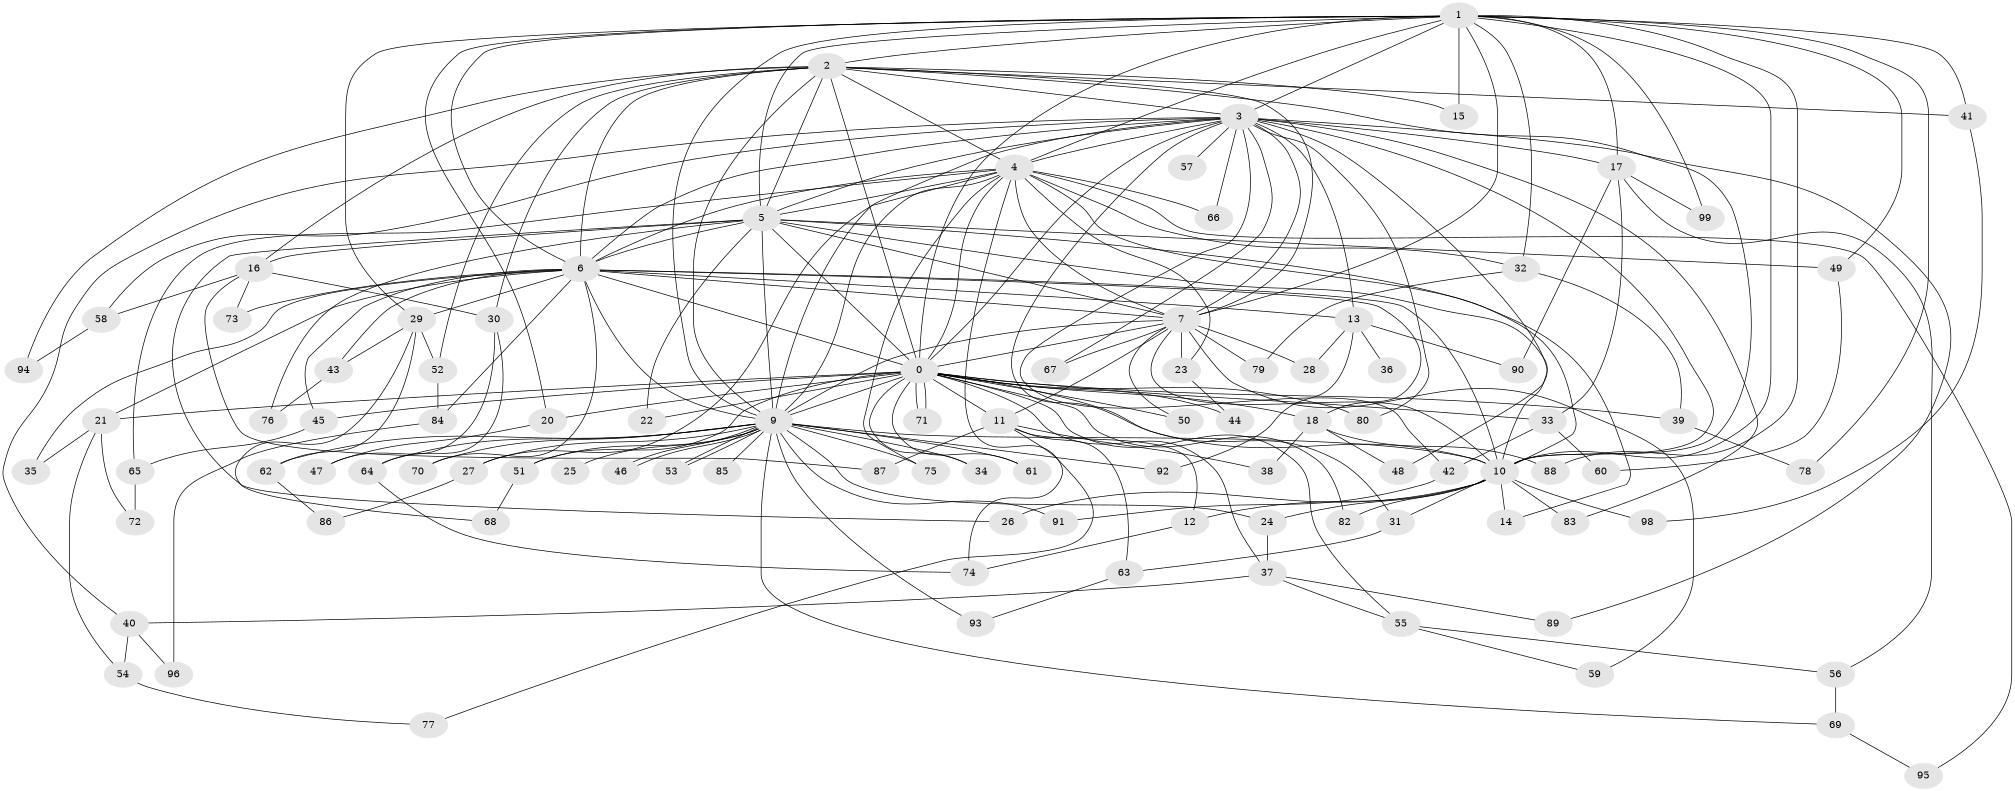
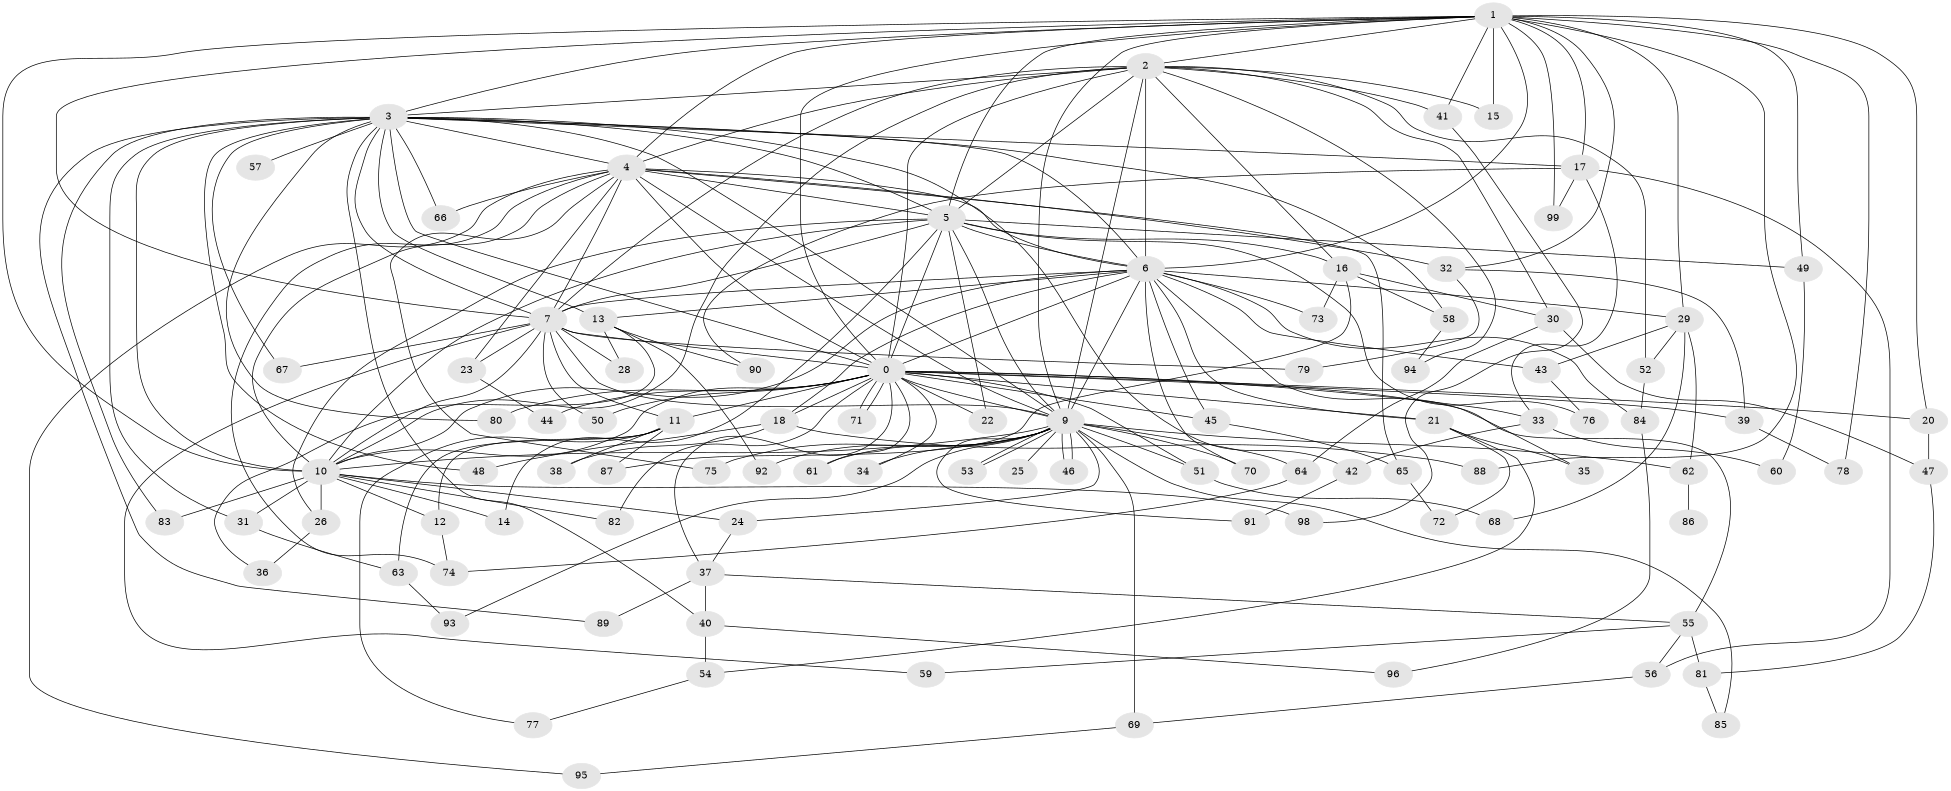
node "27": removed
edge "26" -- "36": added
node "81": added
